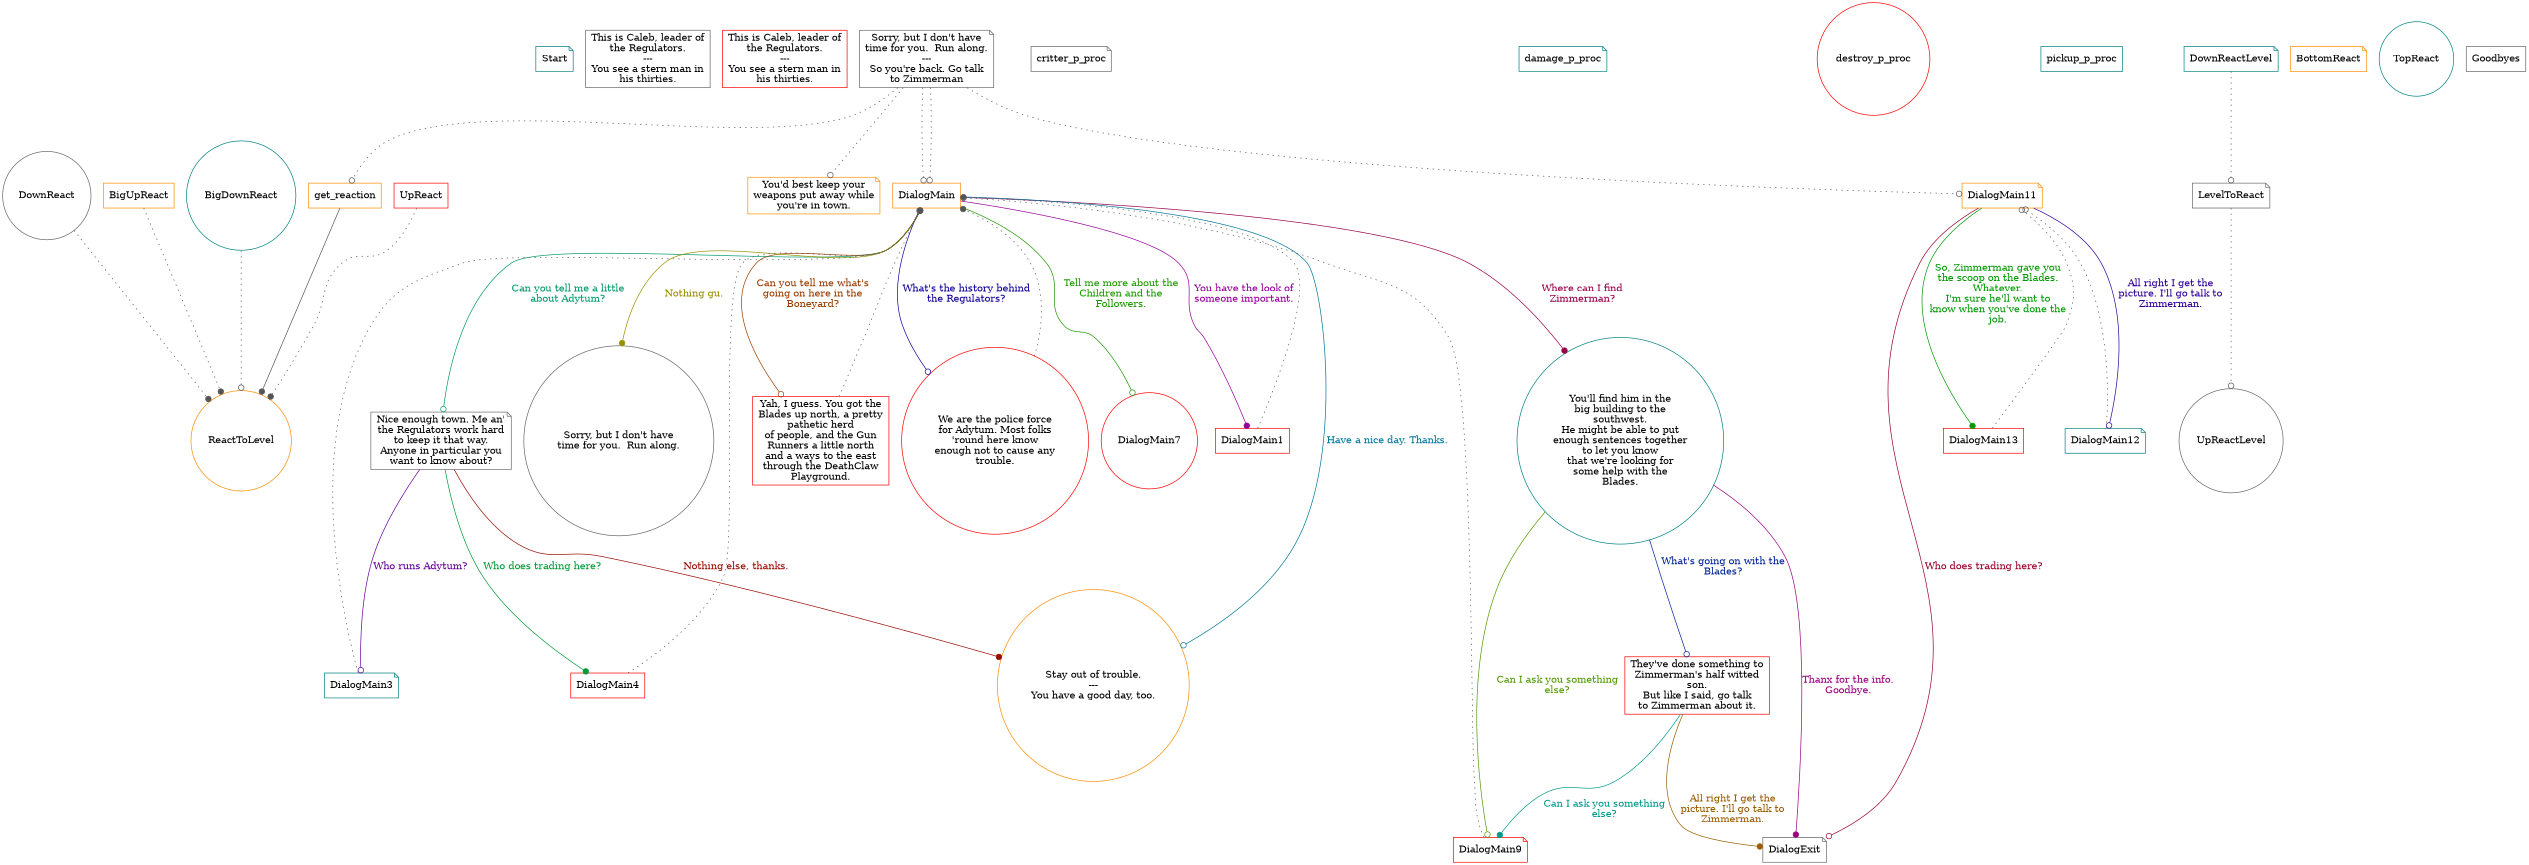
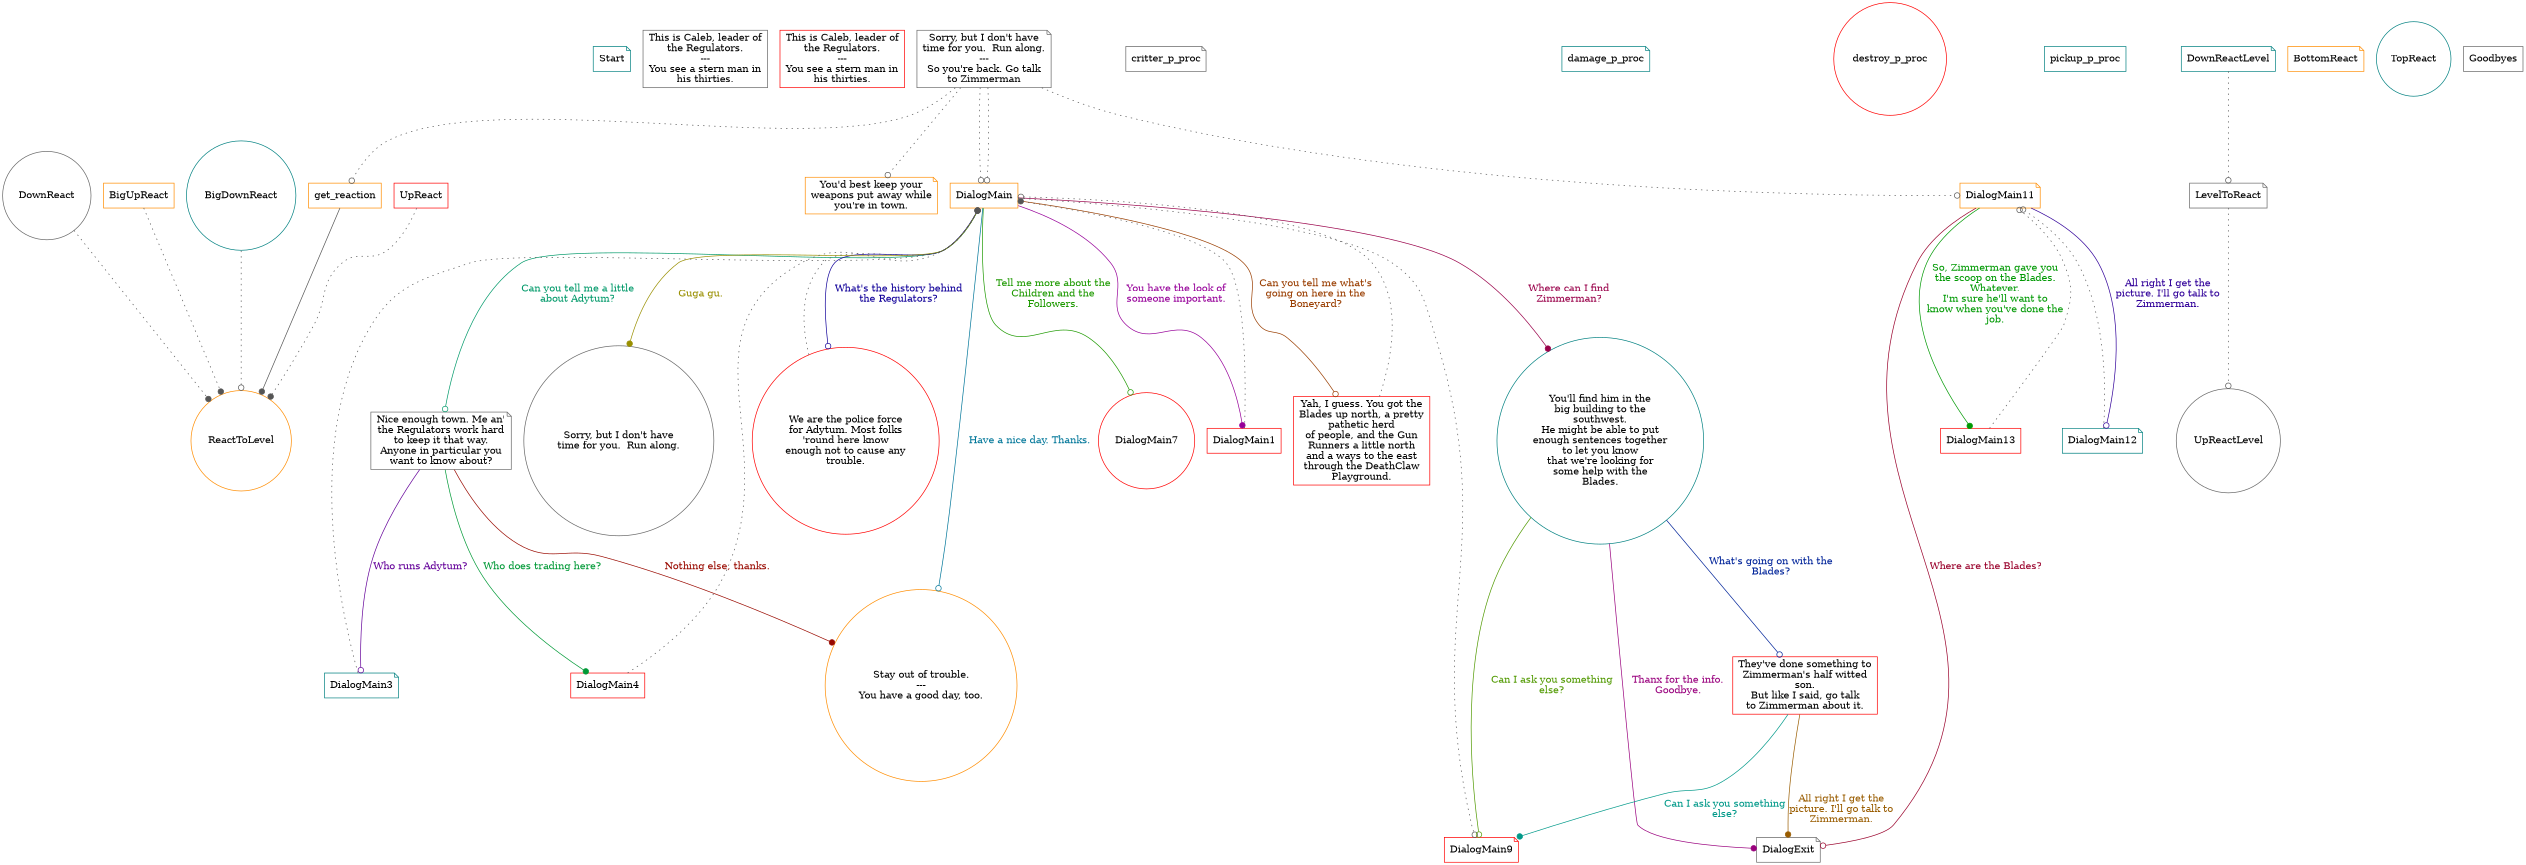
edge "DialogMain" -> "Sorry, but I don't have time for you.  Run along.": label "Nothing gu." -> "Guga gu."
edge "DialogMain9" -> "DialogMain": reversed
edge "DialogMain11" -> "DialogExit": label "Who does trading here?" -> "Where are the Blades?"
